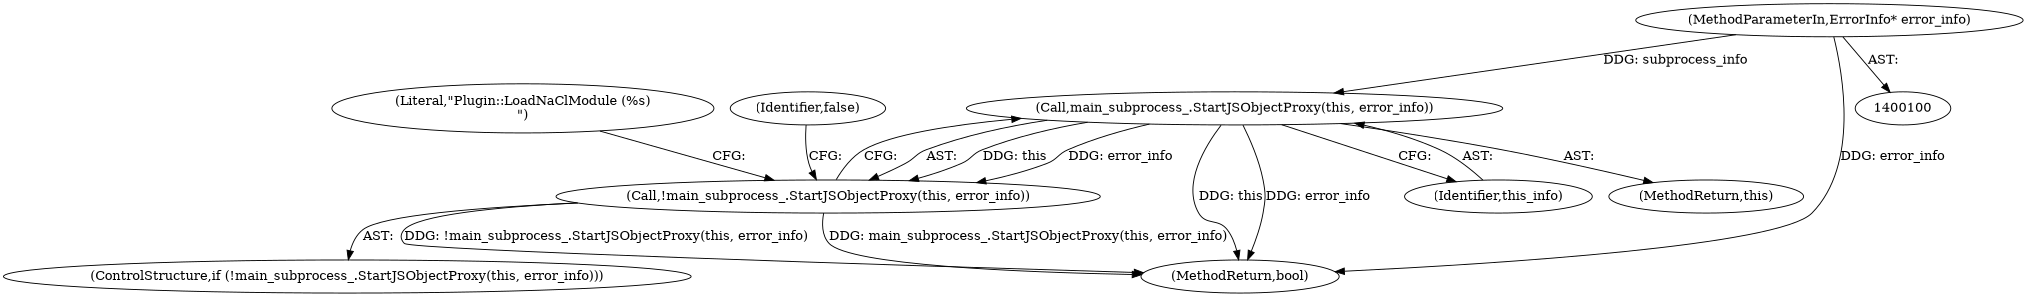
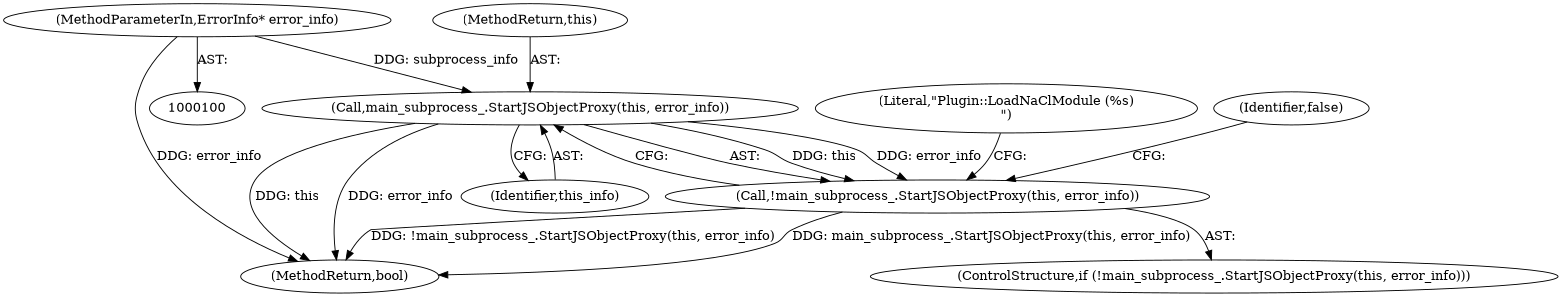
node "1400100": label "1400100" -> "1000100"
edge "(Call,main_subprocess_.StartJSObjectProxy(this, error_info))" -> "(MethodReturn,this)": reversed
